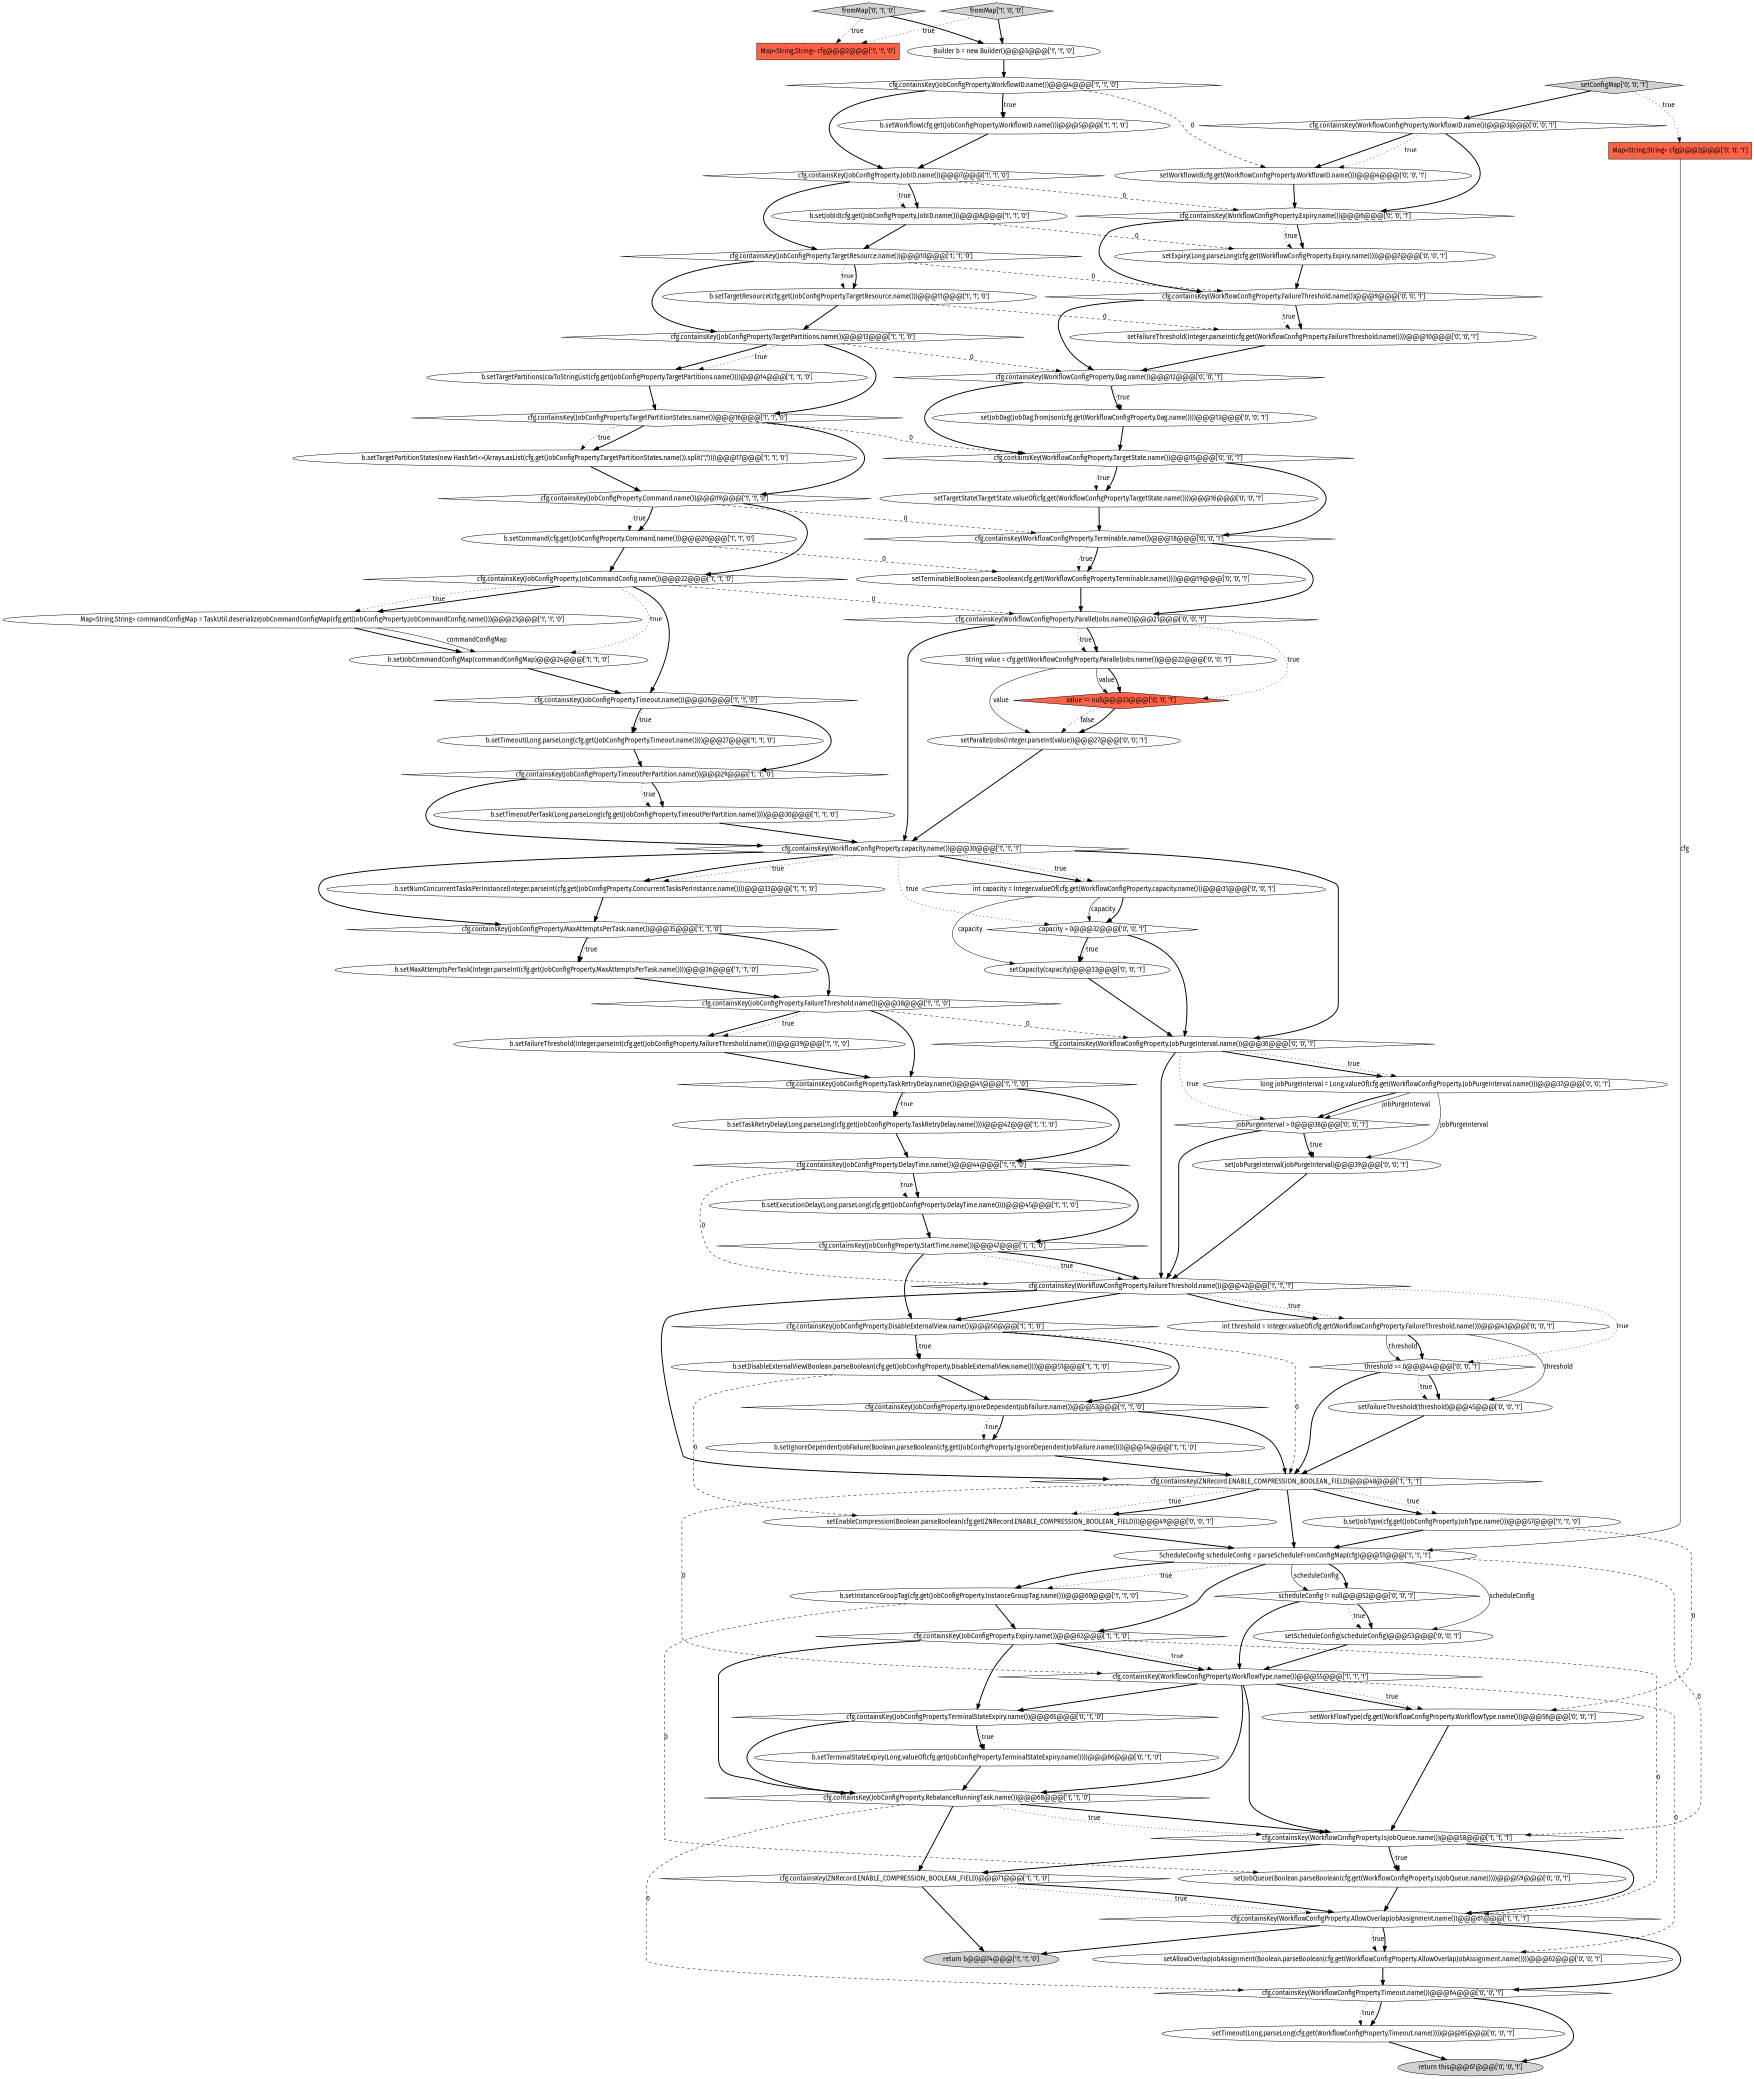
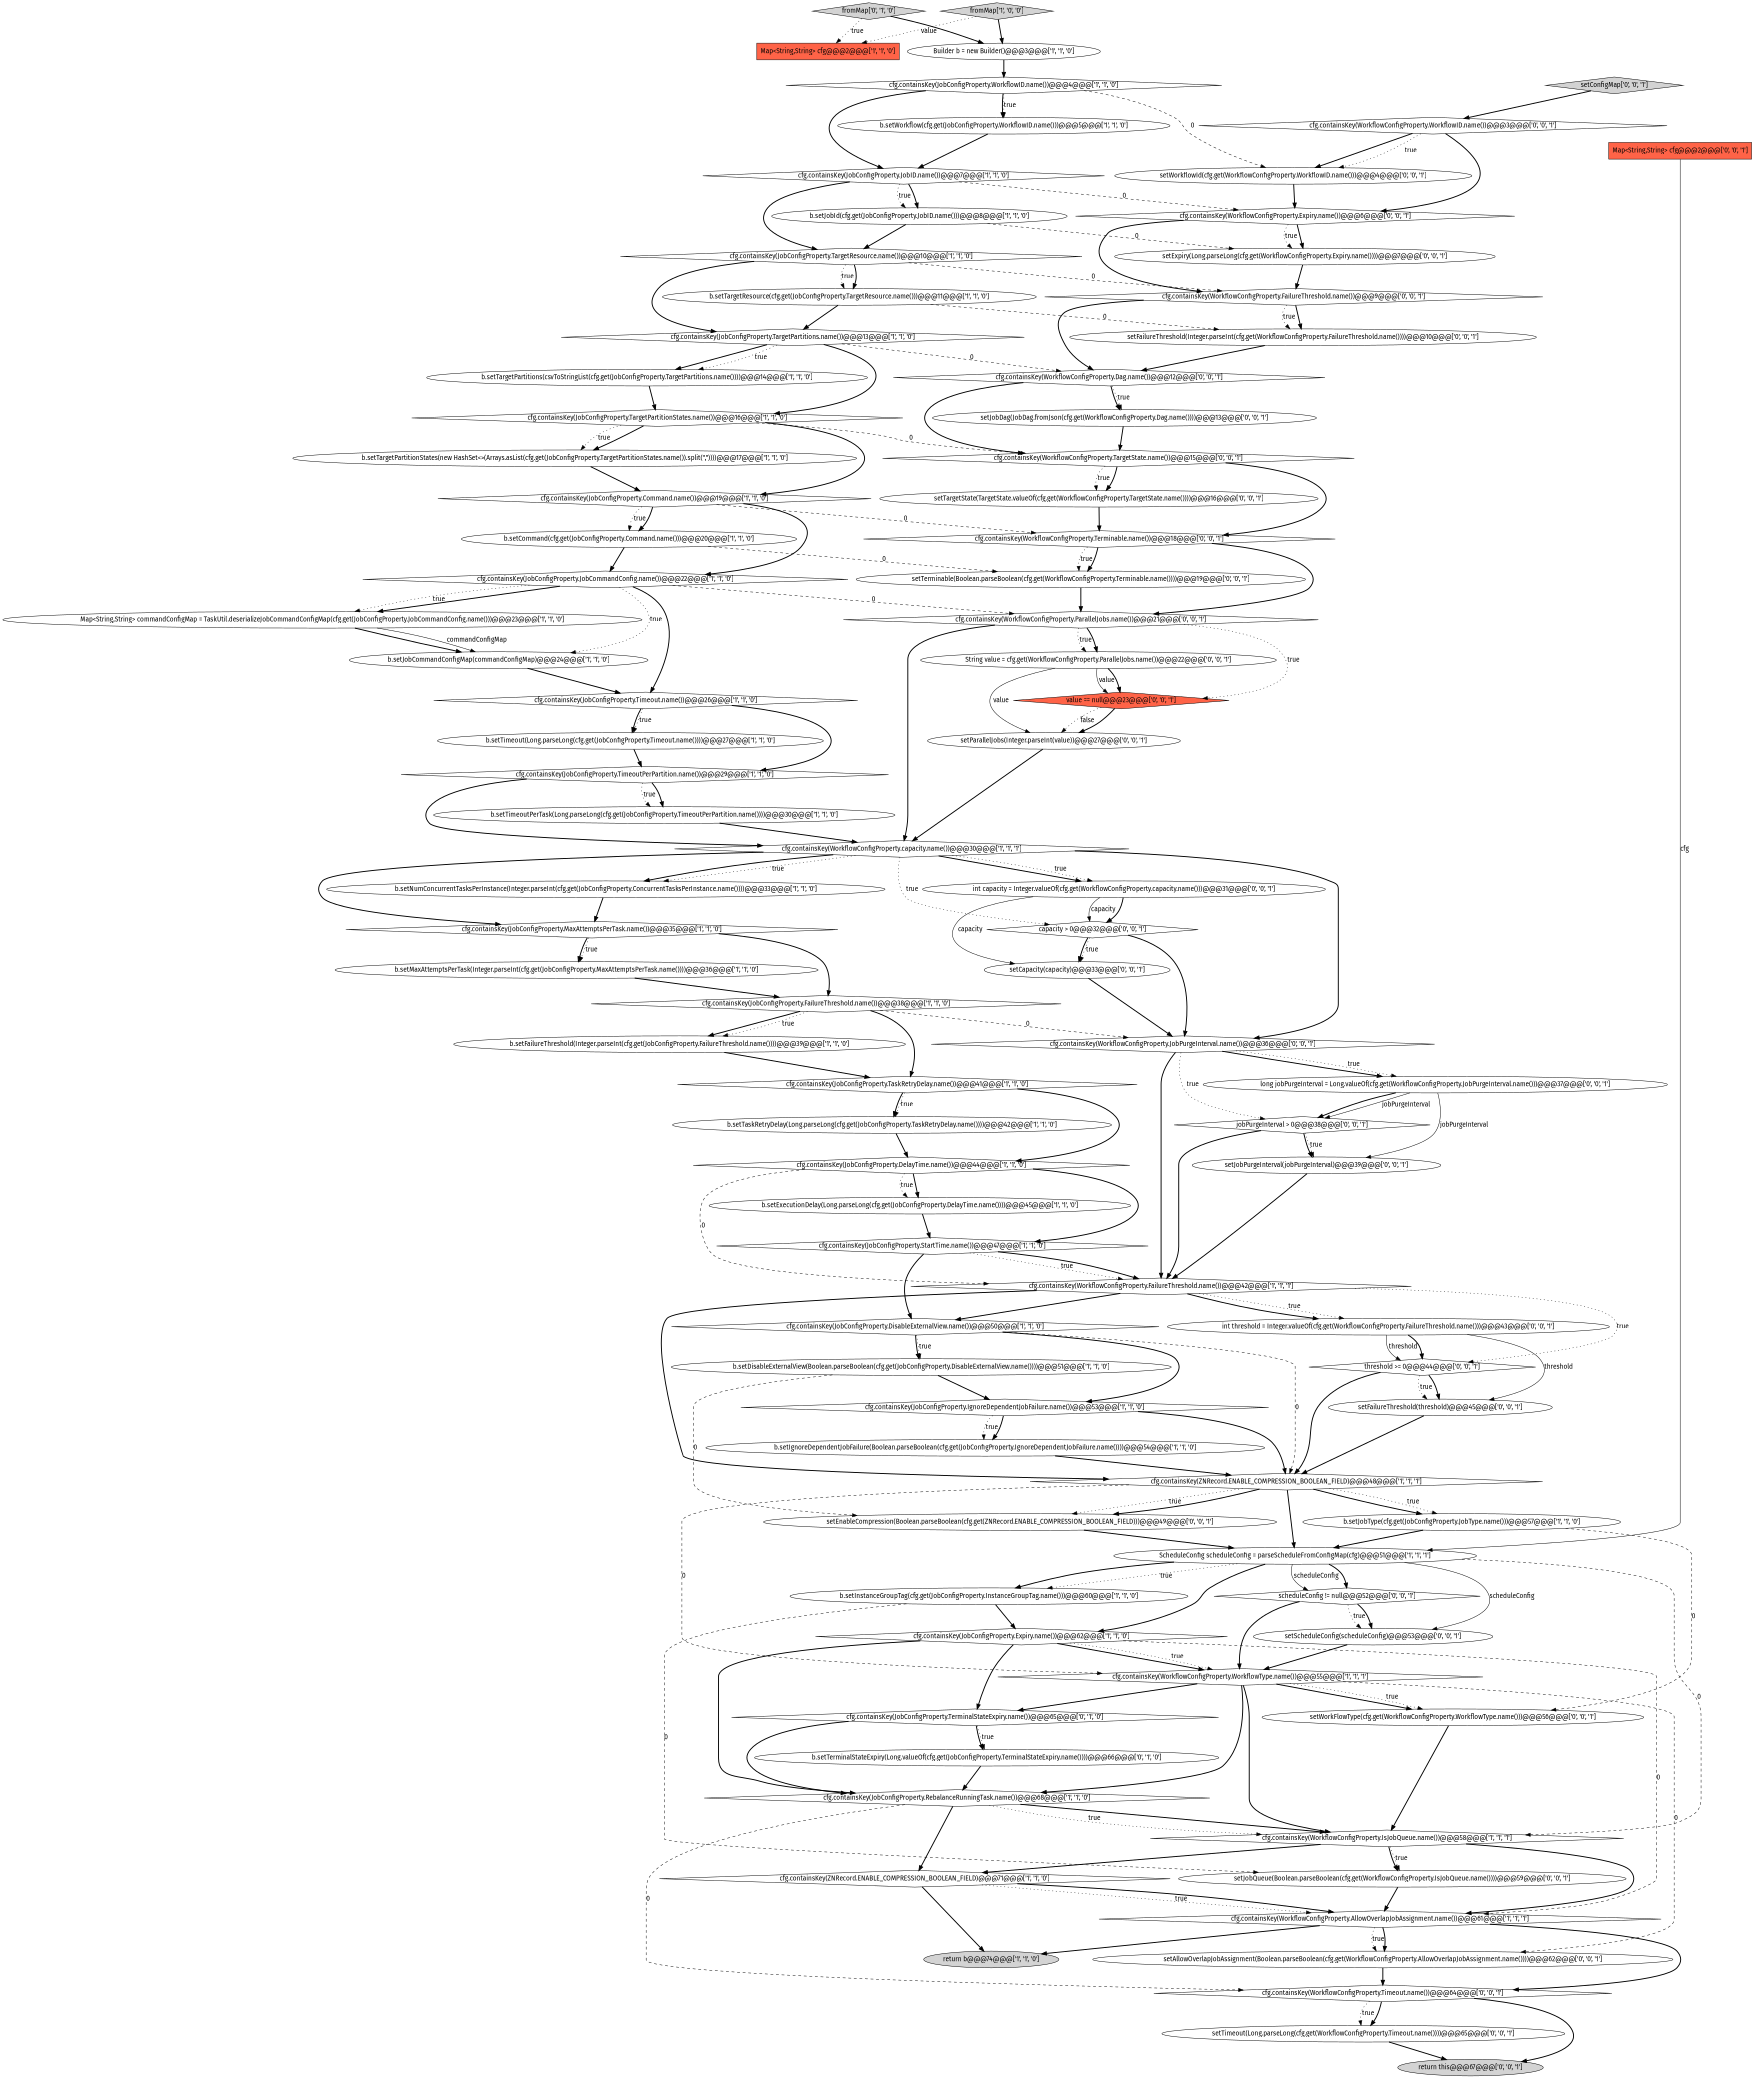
edge "fromMap['1', '0', '0']" -> "Map<String,String> cfg@@@2@@@['1', '1', '0']": label "true" -> "value"
edge "setConfigMap['0', '0', '1']" -> "Map<String,String> cfg@@@2@@@['0', '0', '1']": removed, label "true"
